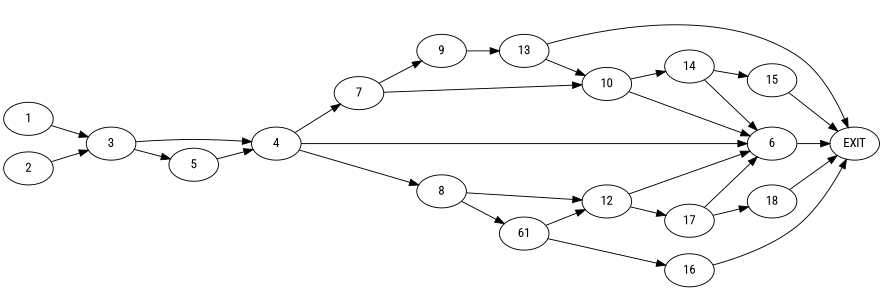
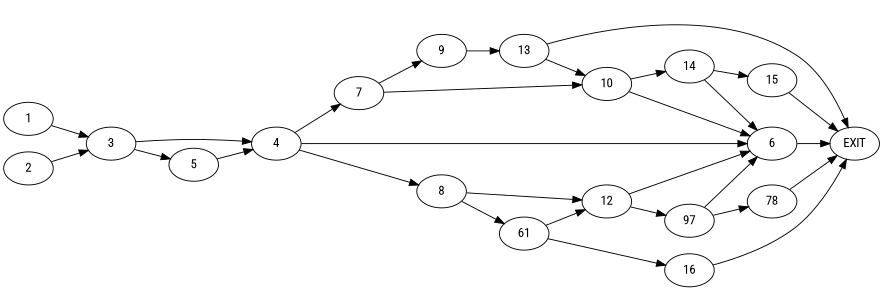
node "18": label "18" -> "78"
node "17": label "17" -> "97"
